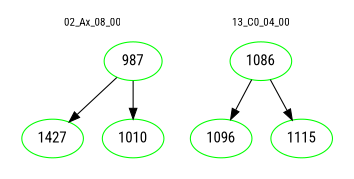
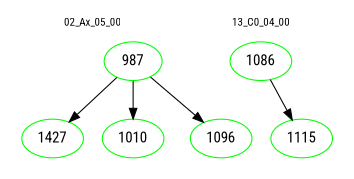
cluster "02_Ax_08_00": label "02_Ax_08_00" -> "02_Ax_05_00"
edge "1086" -> "1096": now "987" -> "1096"
